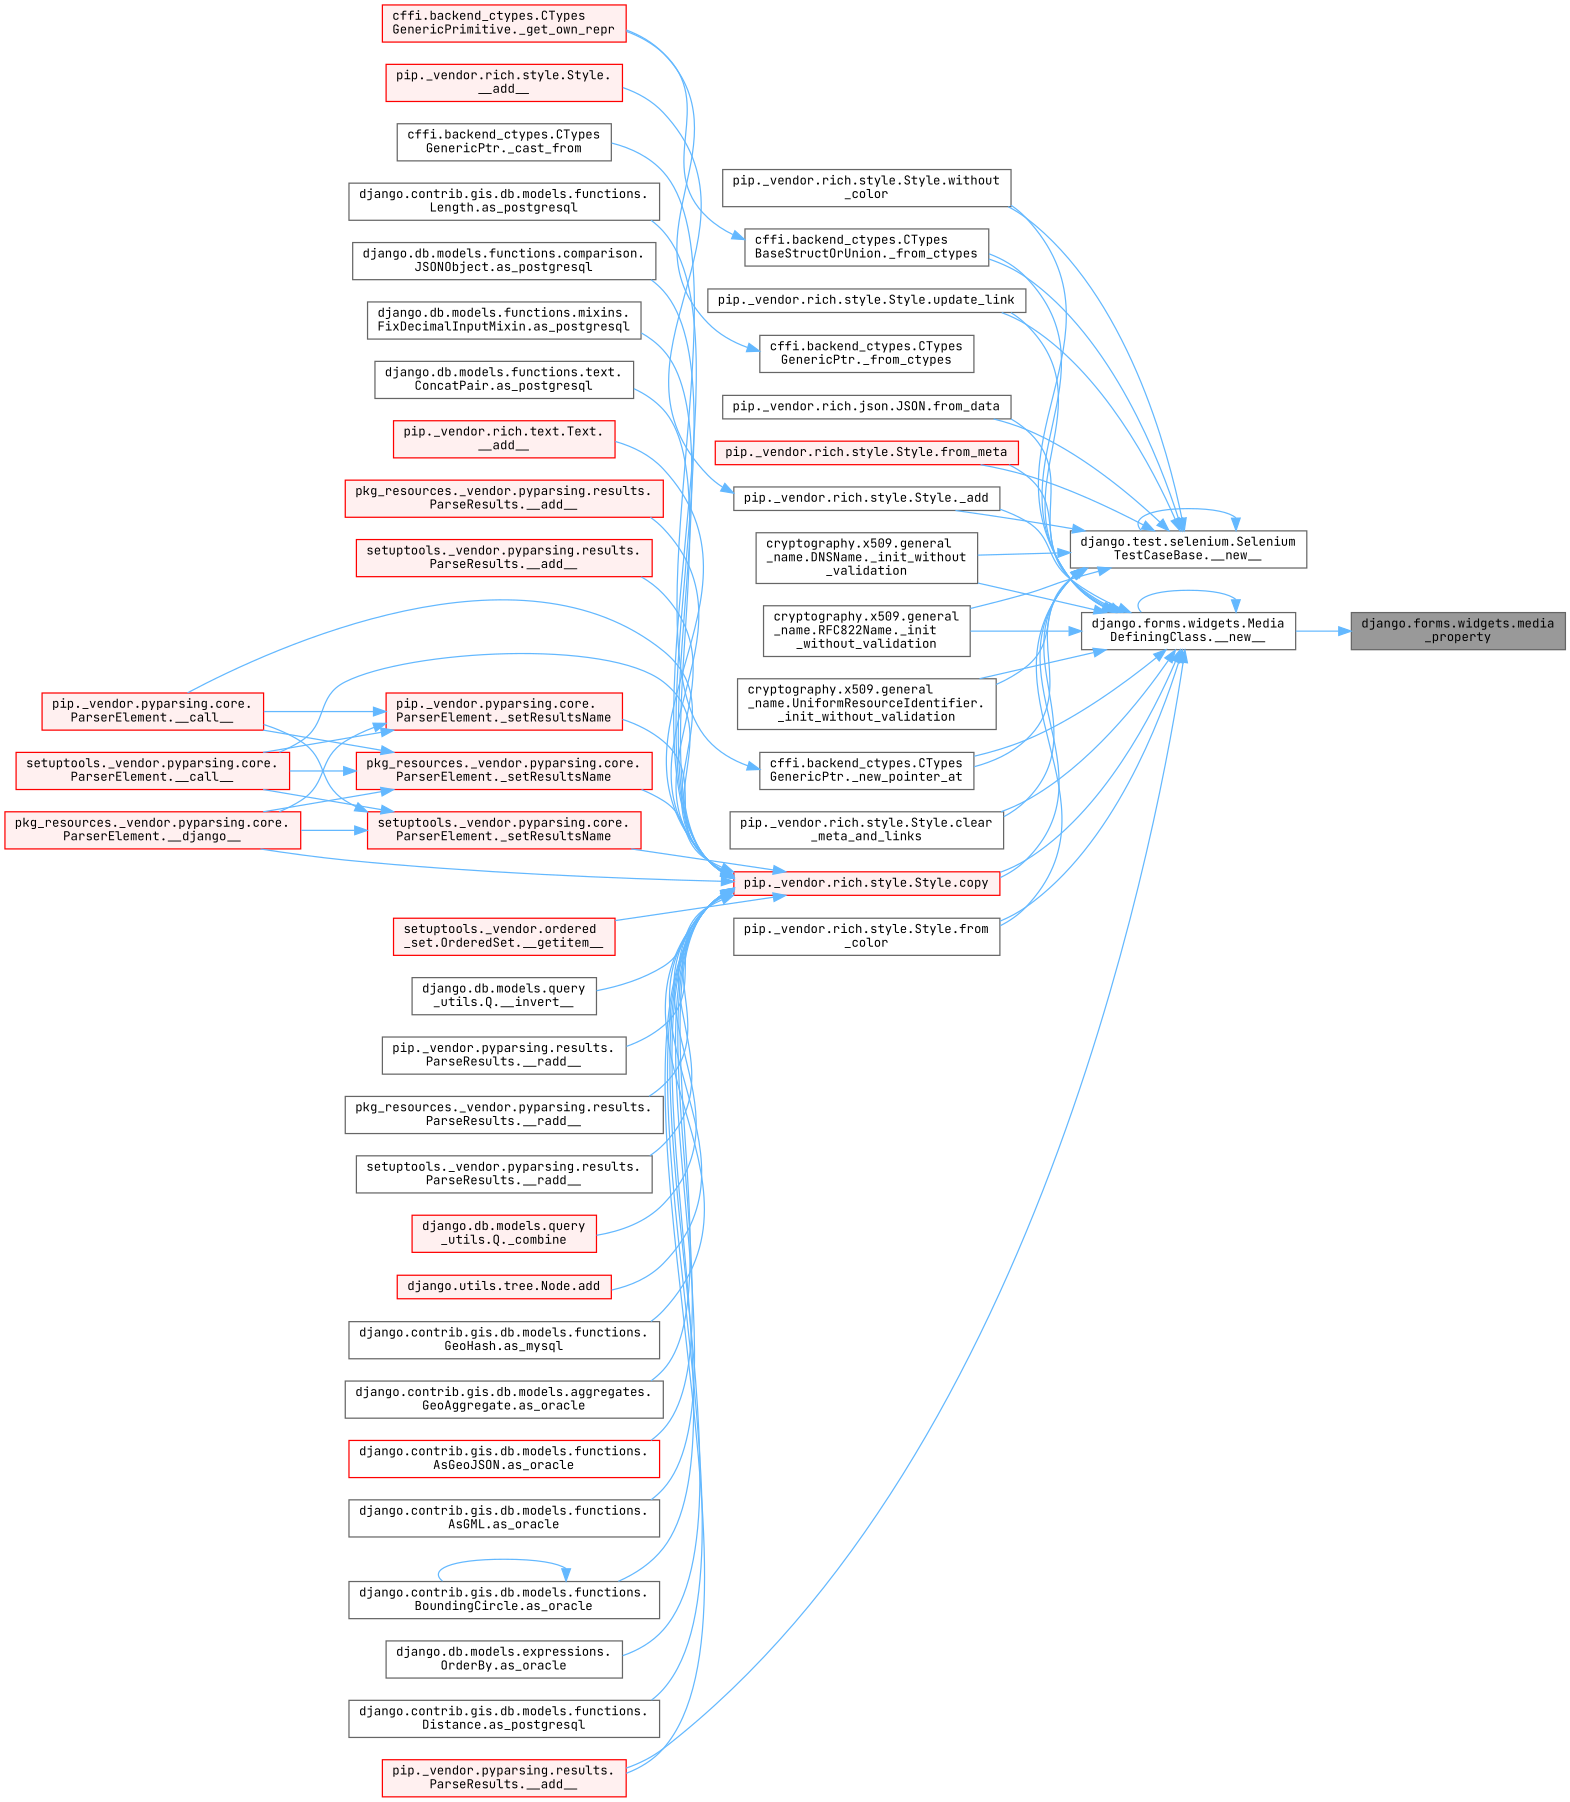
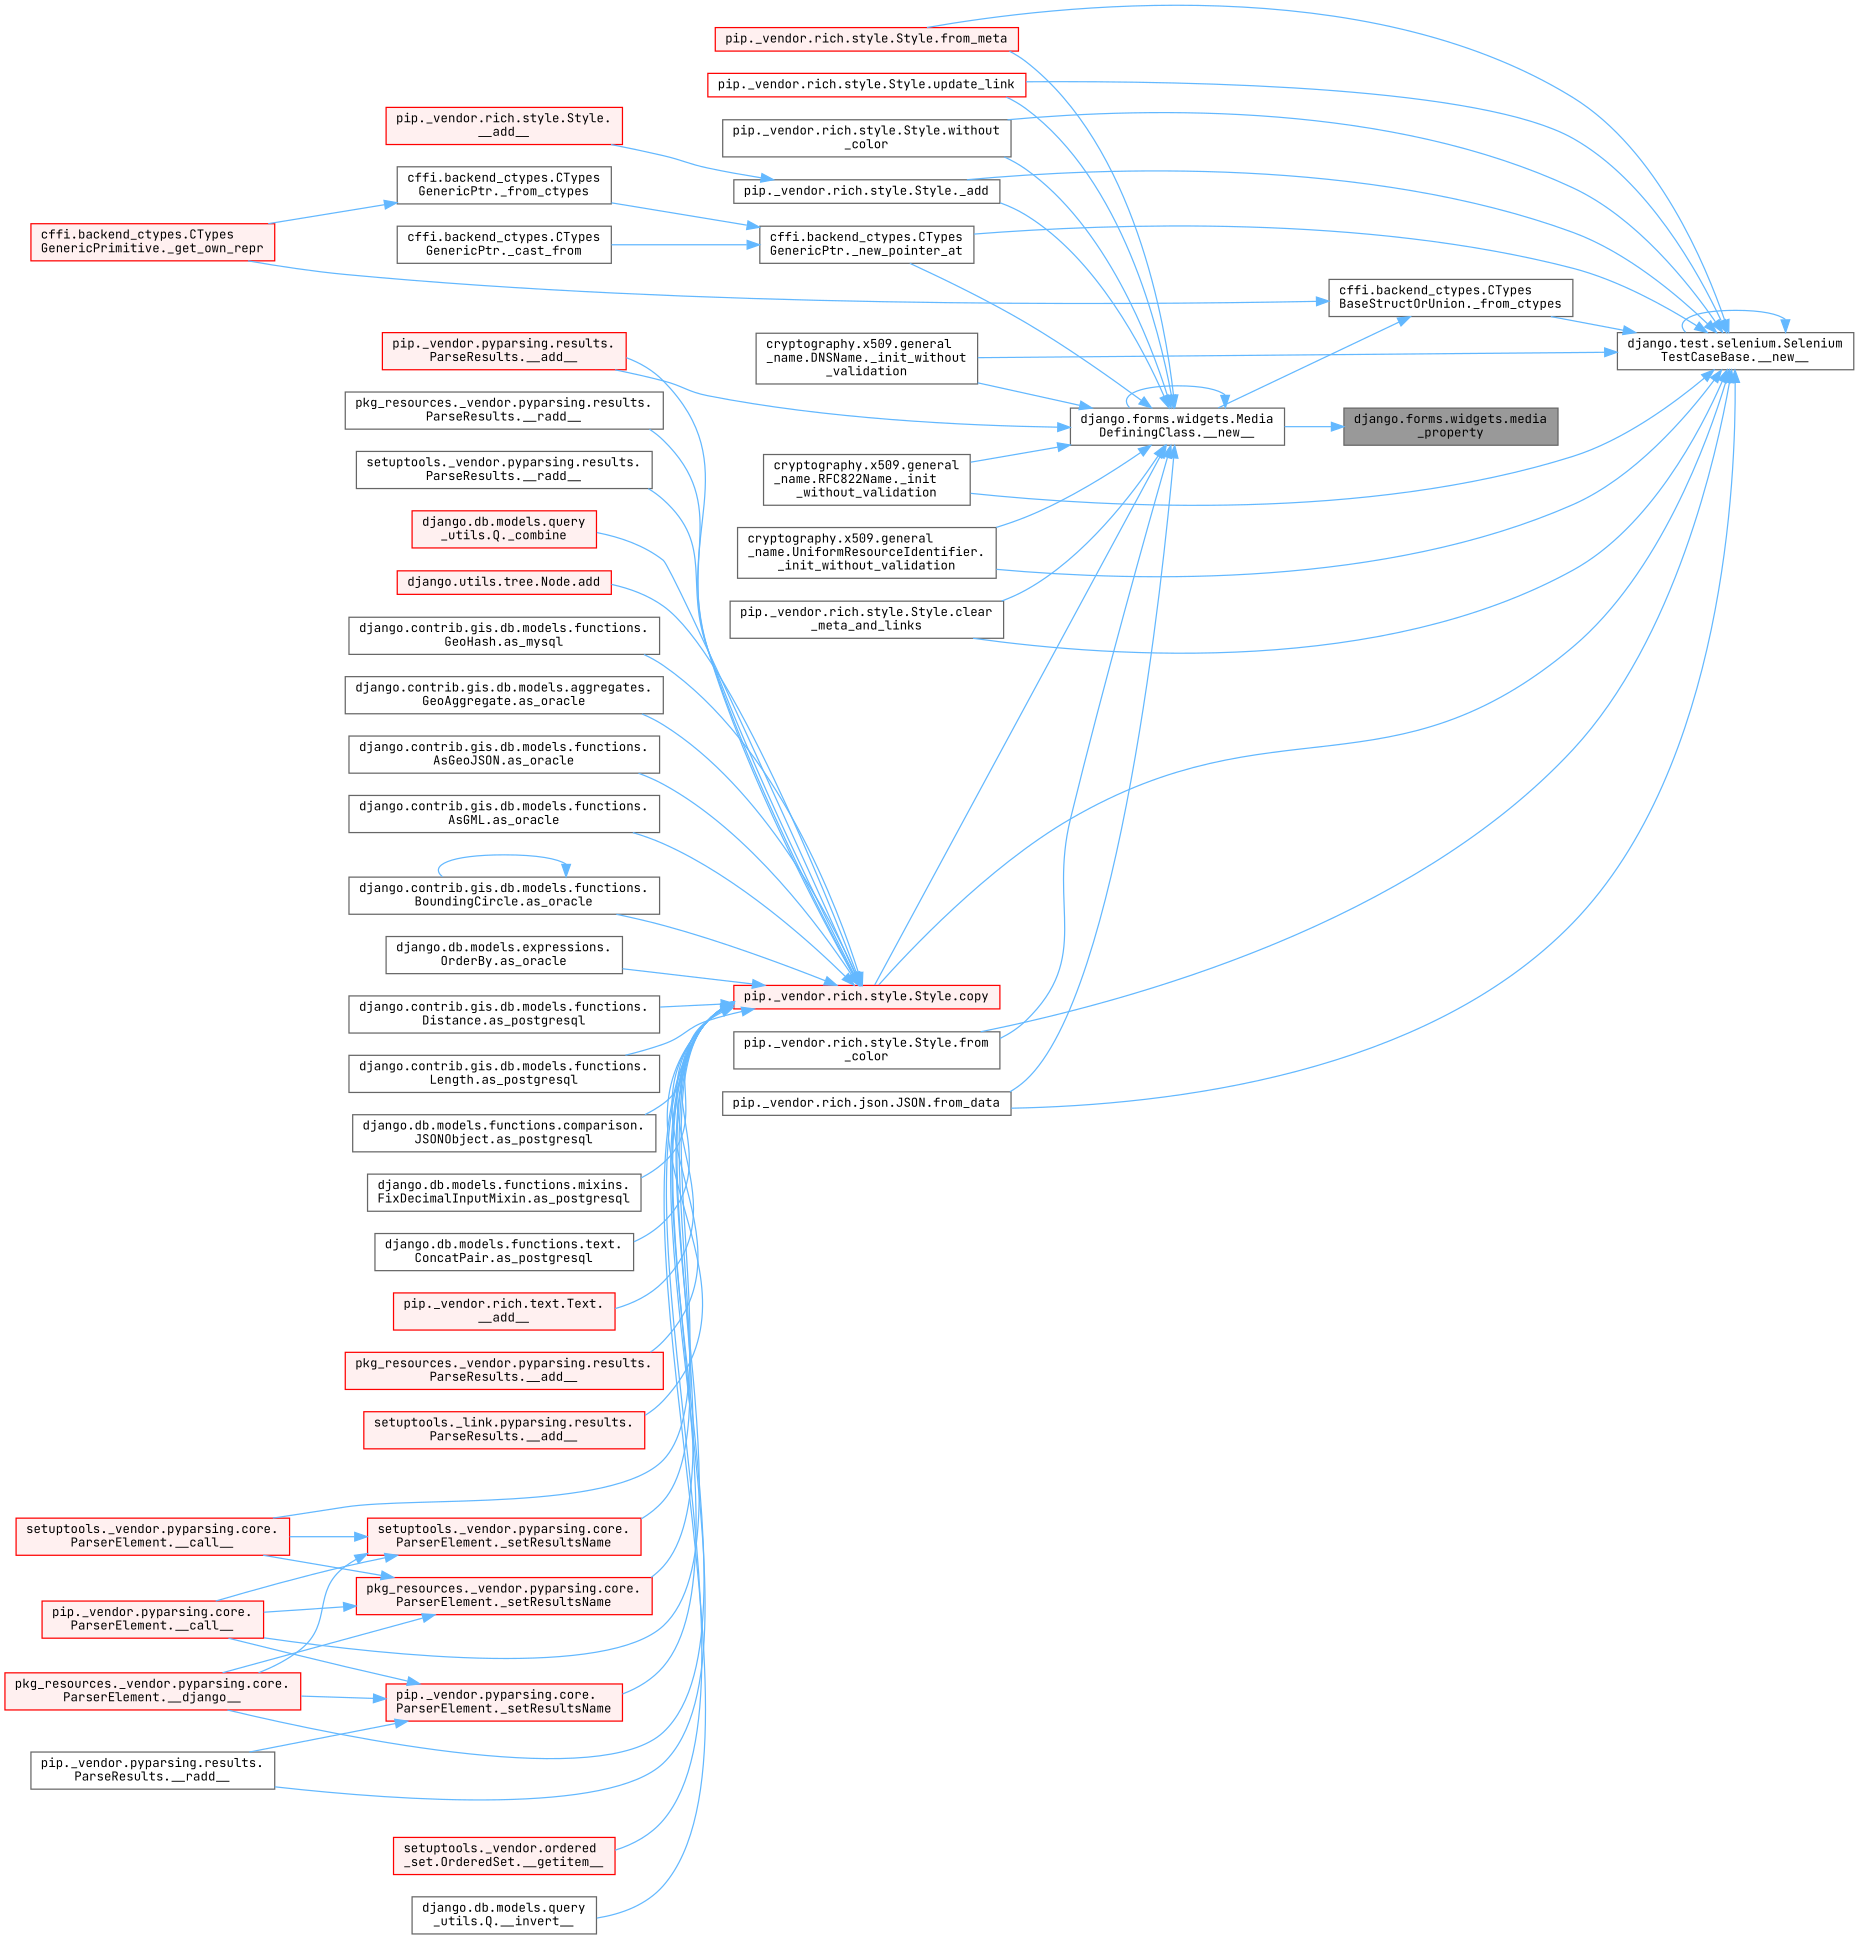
edge "cffi.backend_ctypes.CTypes GenericPtr._from_ctypes" -> "cffi.backend_ctypes.CTypes GenericPtr._new_pointer_at": added
node "pip._vendor.rich.style.Style.update_link": color grey40 -> red
edge "cffi.backend_ctypes.CTypes BaseStructOrUnion._from_ctypes" -> "django.forms.widgets.Media DefiningClass.__new__": reversed
node "setuptools._vendor.pyparsing.results. ParseResults.__add__": label "setuptools._vendor.pyparsing.results. ParseResults.__add__" -> "setuptools._link.pyparsing.results. ParseResults.__add__"
edge "setuptools._vendor.pyparsing.core. ParserElement.__call__" -> "pip._vendor.pyparsing.core. ParserElement._setResultsName": now "pip._vendor.pyparsing.results. ParseResults.__radd__" -> "pip._vendor.pyparsing.core. ParserElement._setResultsName"
node "django.contrib.gis.db.models.functions. AsGeoJSON.as_oracle": color red -> grey40
